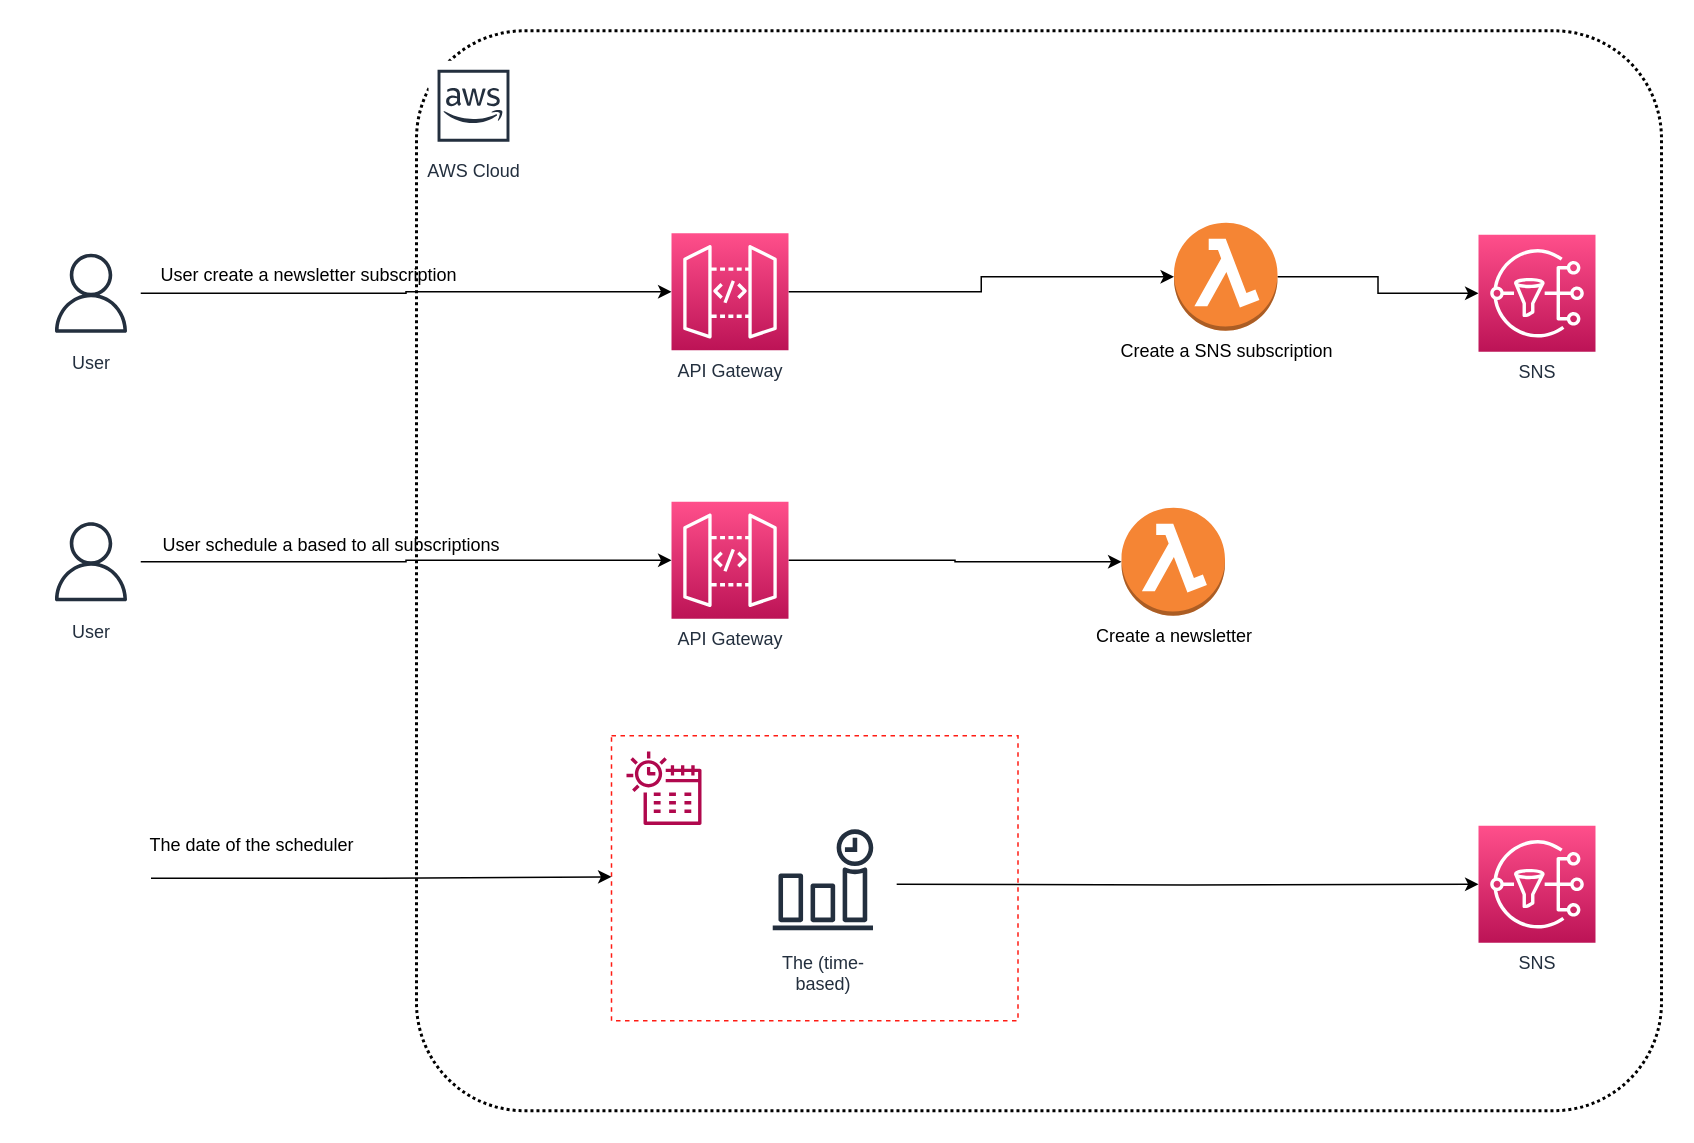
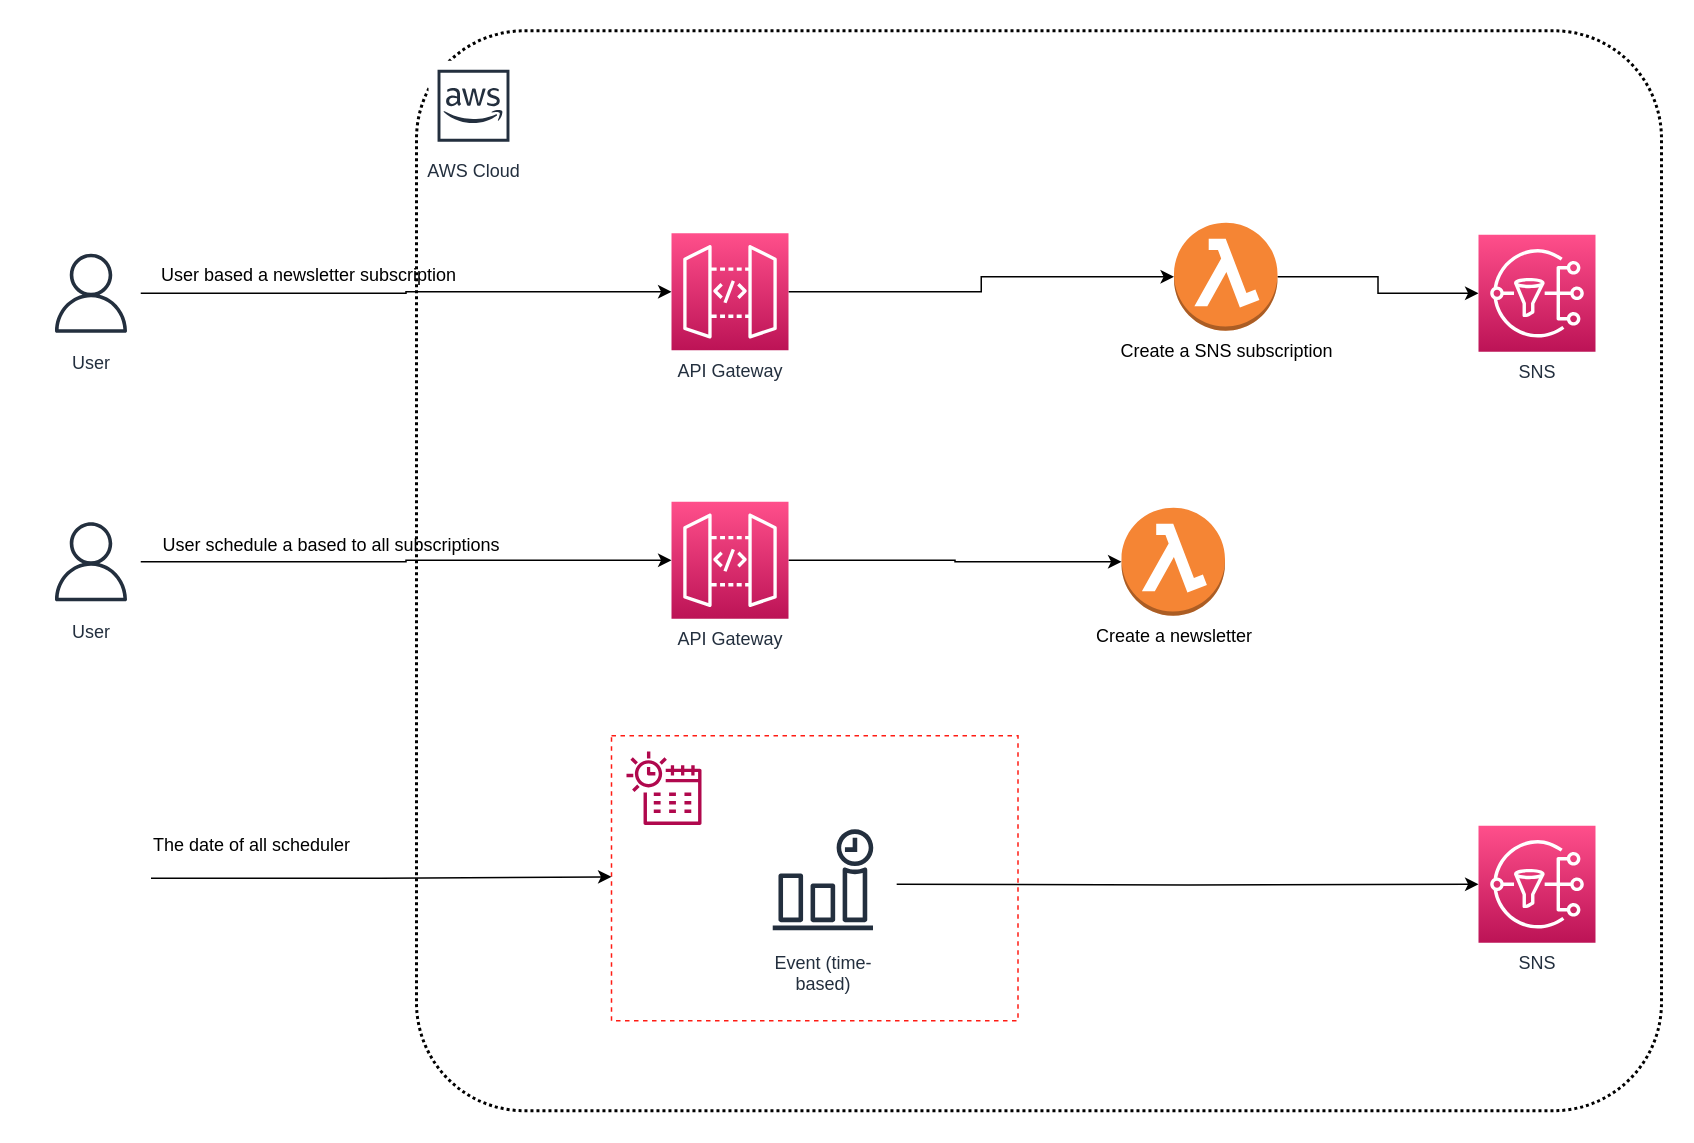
node "User create a newsletter subscription": label "User create a newsletter subscription" -> "User based a newsletter subscription"
node "The date of the scheduler": label "The date of the scheduler" -> "The date of all scheduler"
node "The (time- based)": label "The (time- based)" -> "Event (time- based)"
